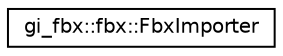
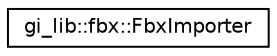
node "gi_fbx::fbx::FbxImporter": label "gi_fbx::fbx::FbxImporter" -> "gi_lib::fbx::FbxImporter"
